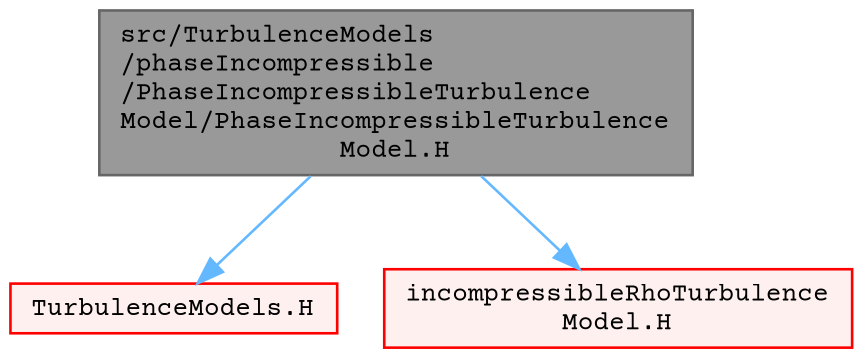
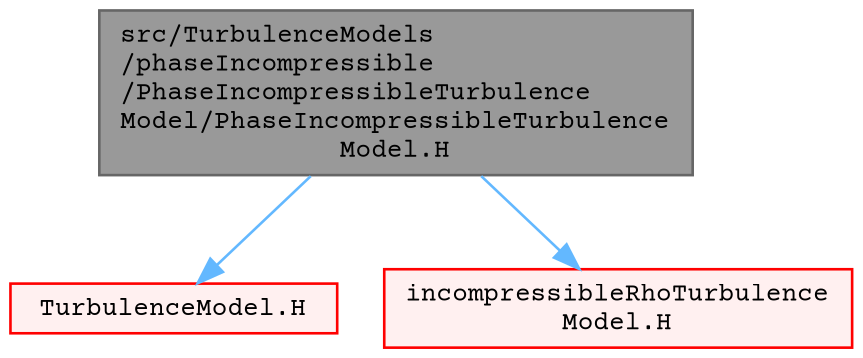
node "TurbulenceModels.H": label "TurbulenceModels.H" -> "TurbulenceModel.H"
